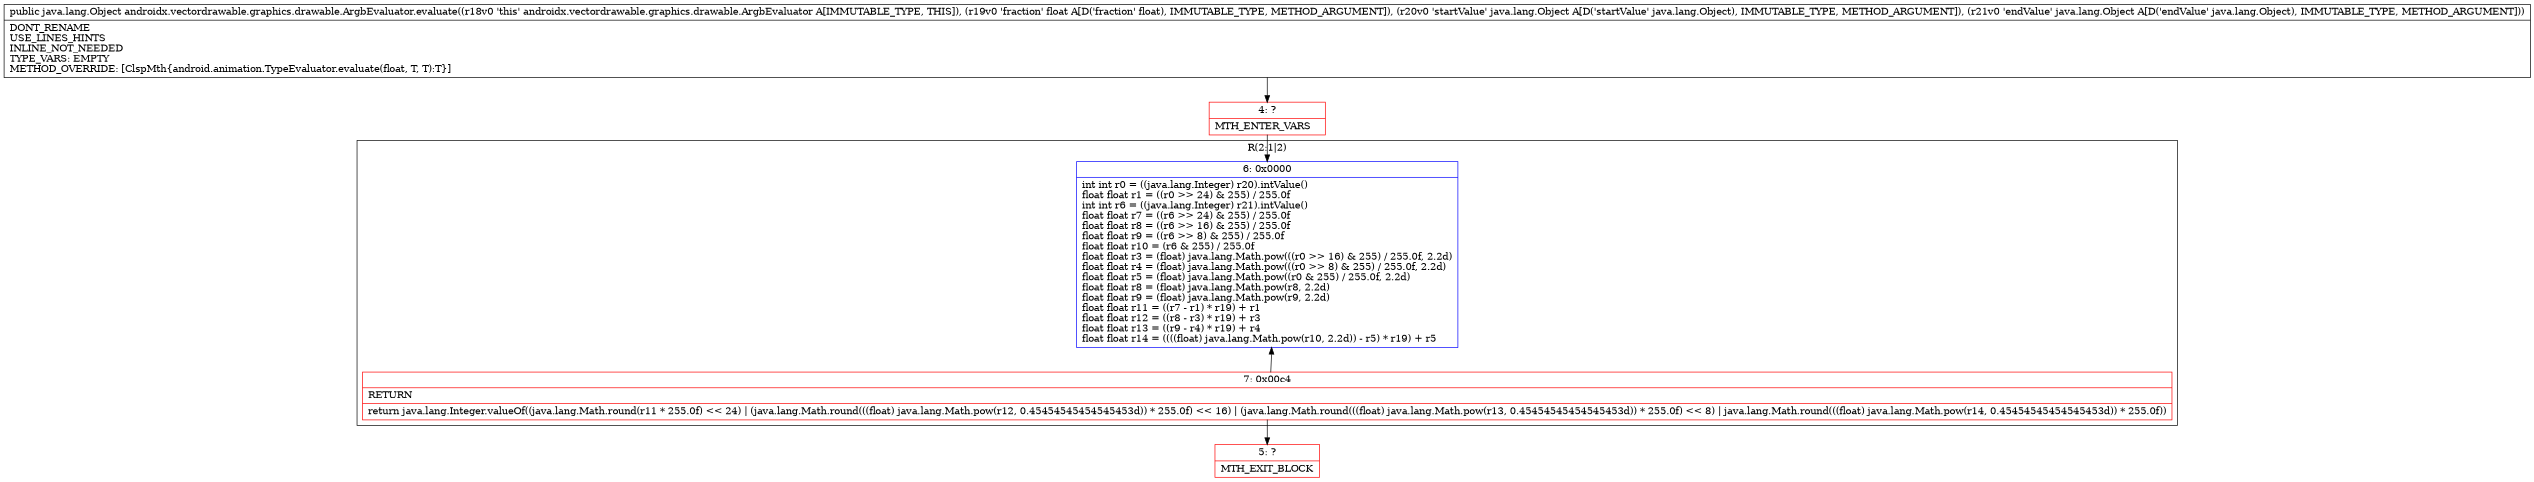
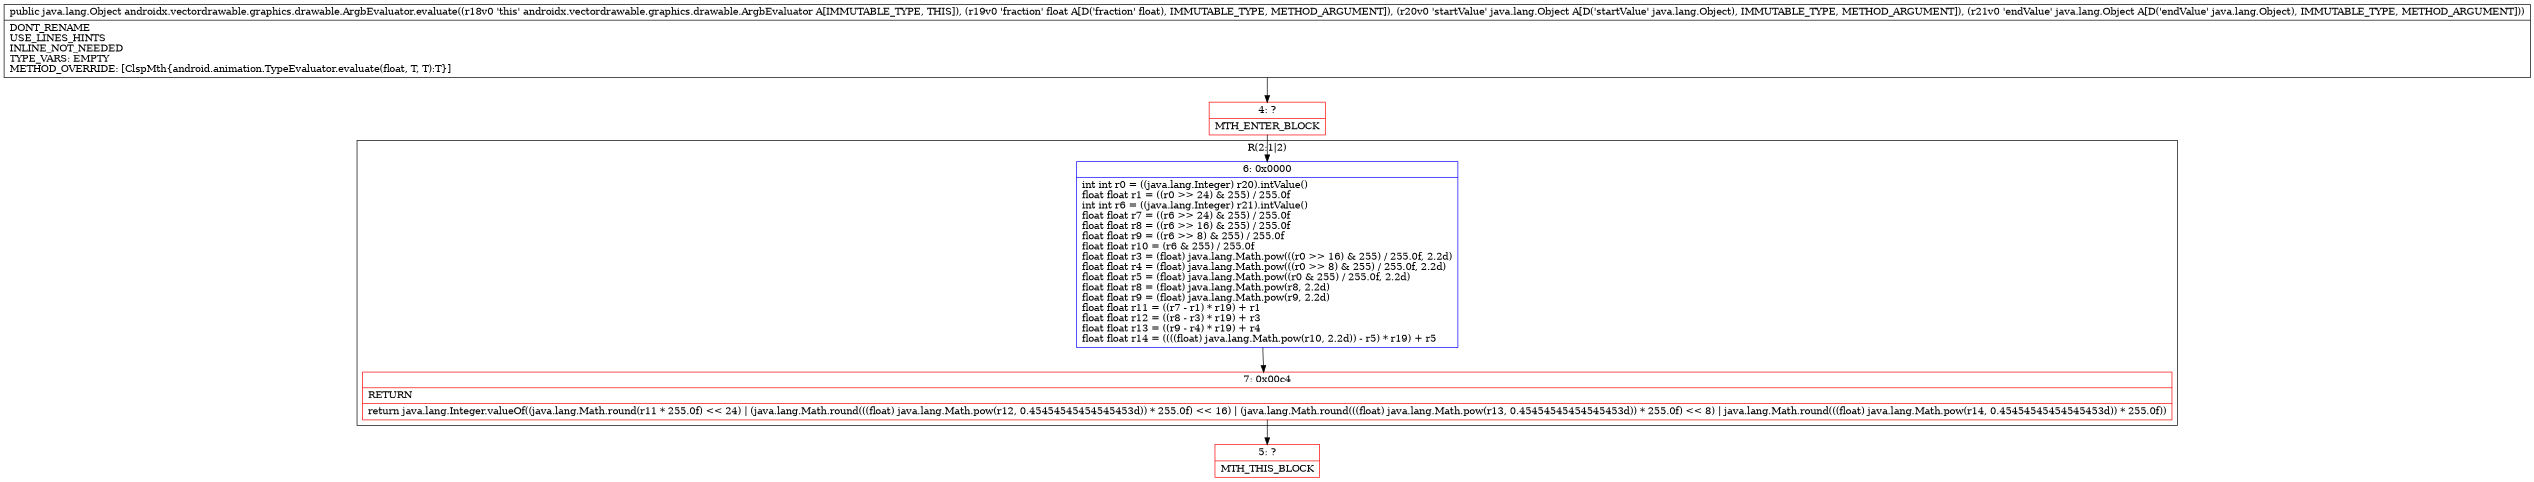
node "4: ?": text "MTH_ENTER_VARS" -> "MTH_ENTER_BLOCK"
edge "7: 0x00c4" -> "6: 0x0000": reversed
node "5: ?": text "MTH_EXIT_BLOCK" -> "MTH_THIS_BLOCK"
